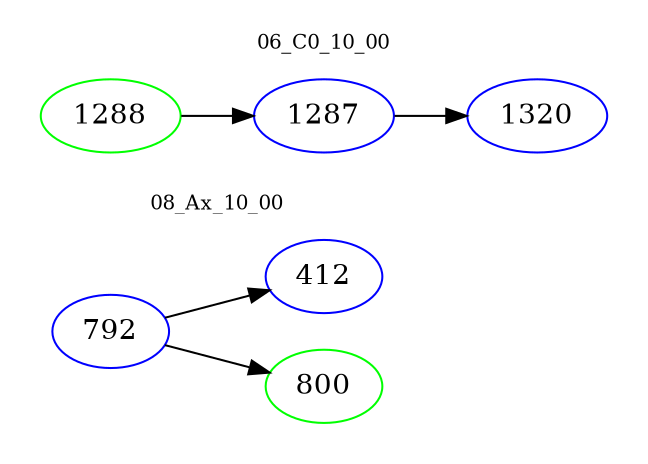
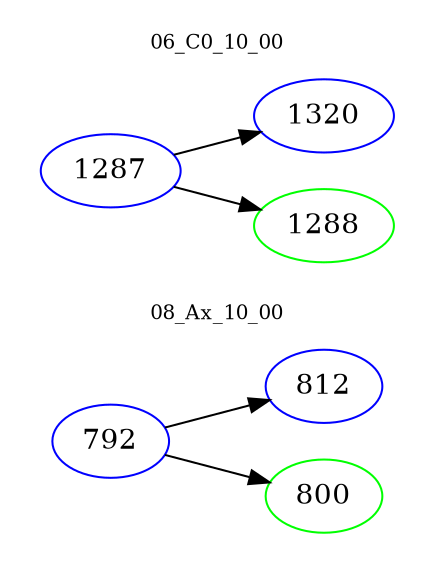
edge "1288" -> "1287": reversed
node "412": label "412" -> "812"
